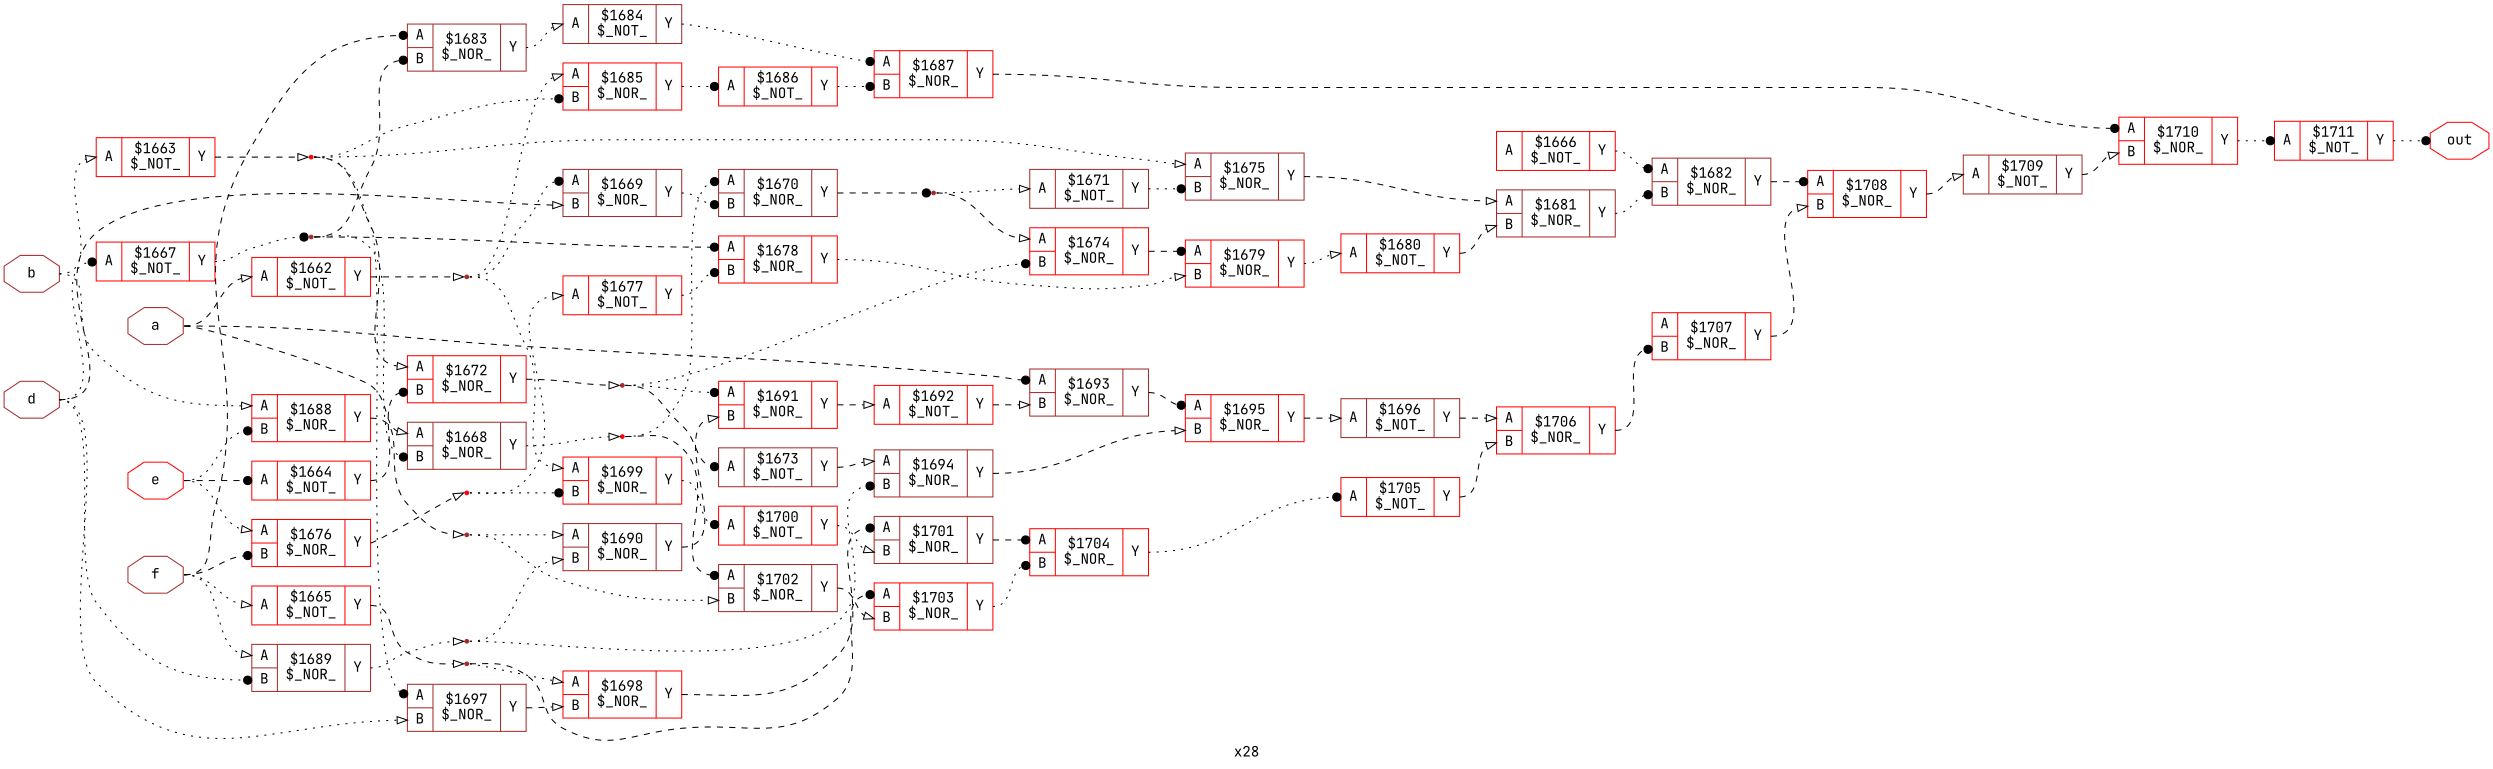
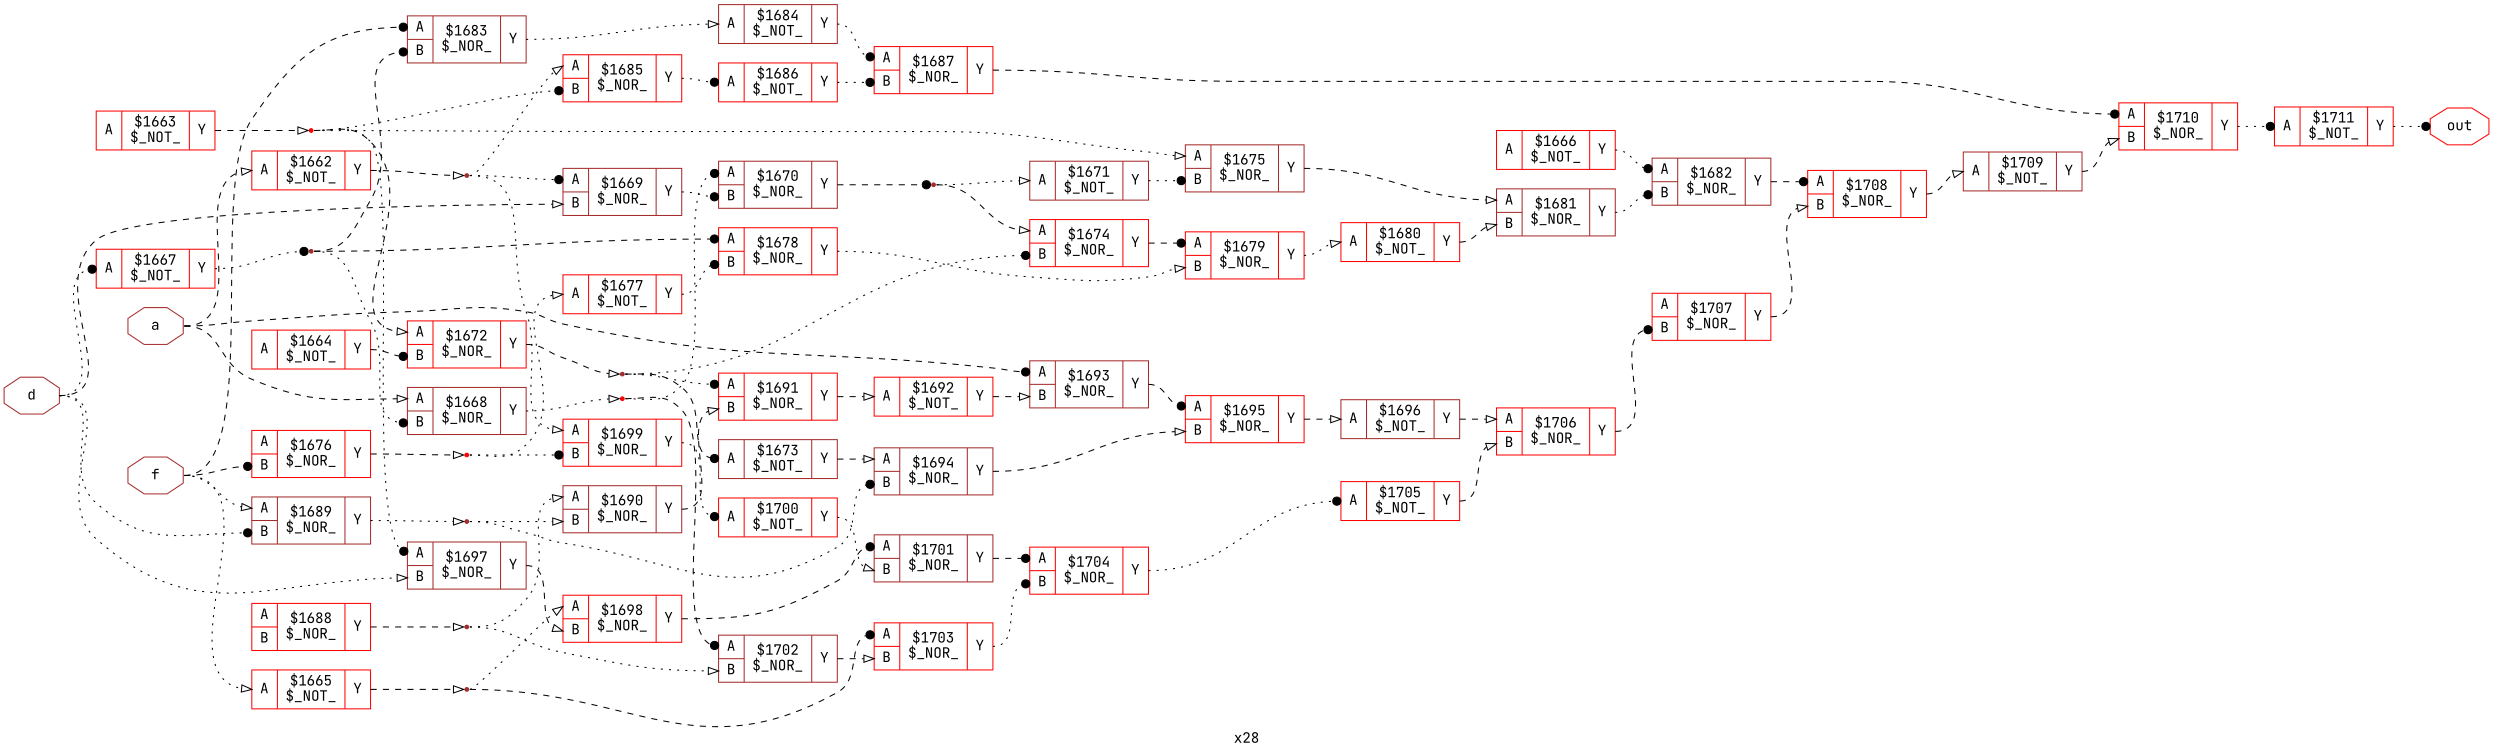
node "b": removed
node "e": removed
